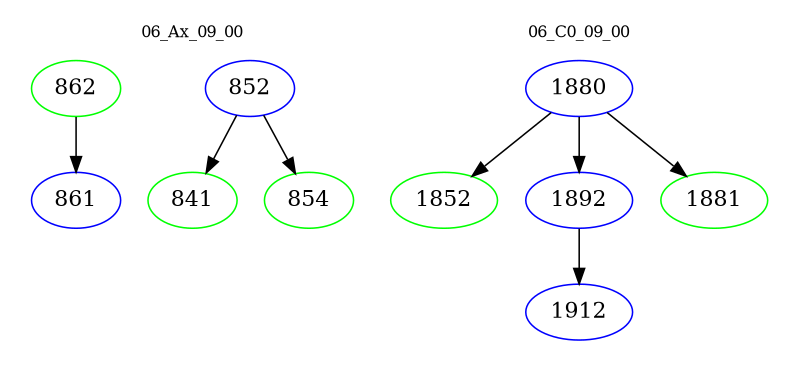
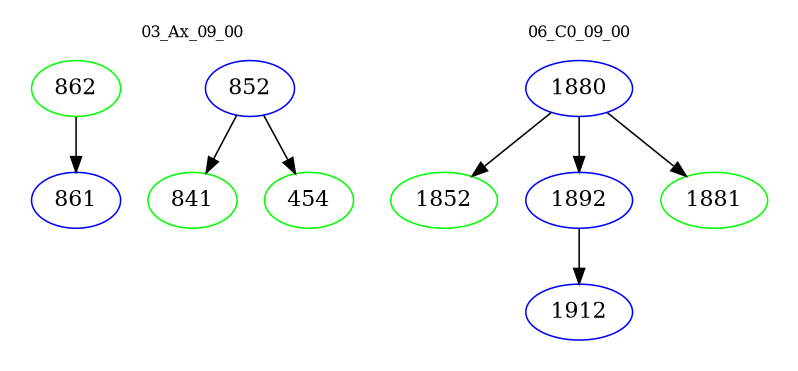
cluster "06_Ax_09_00": label "06_Ax_09_00" -> "03_Ax_09_00"
node "854": label "854" -> "454"
